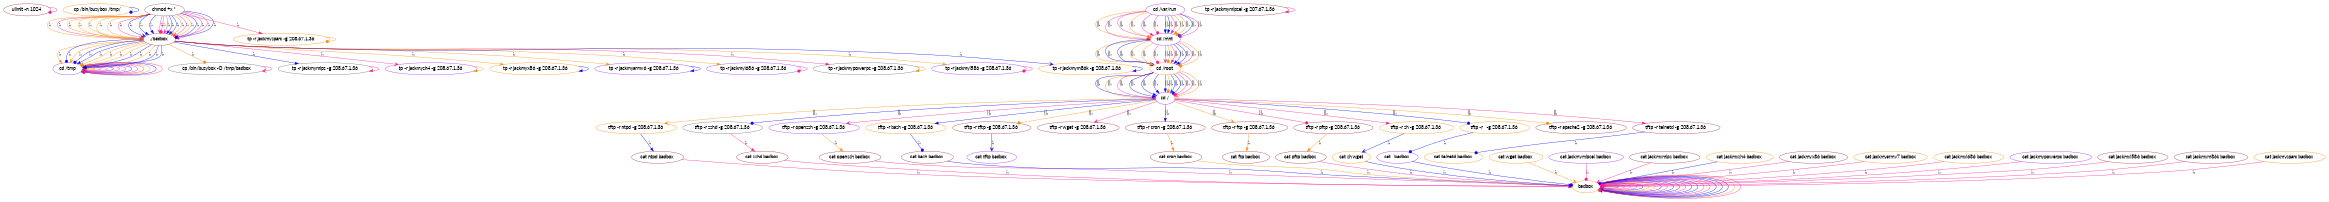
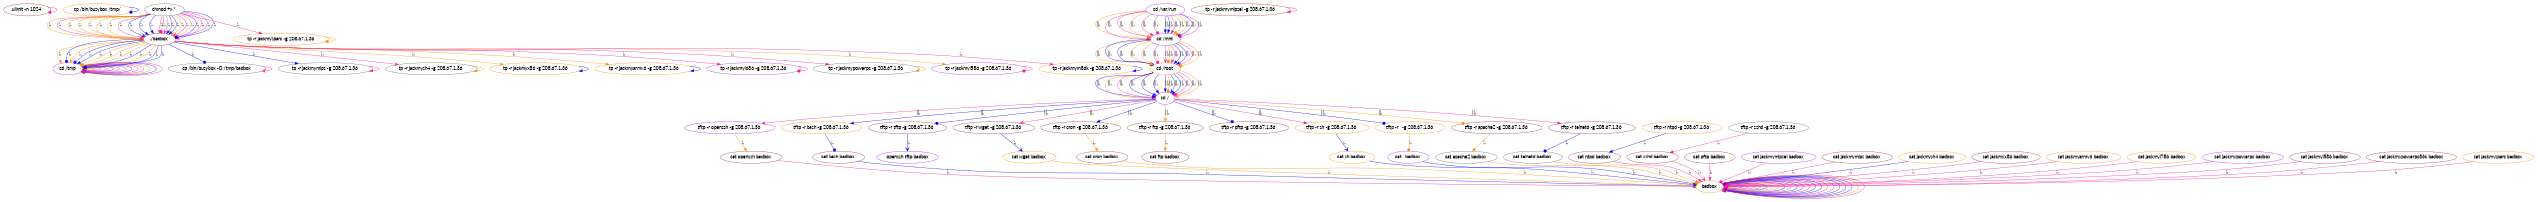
node "tp -r jackmymipsel -g 207.67.1.36": label "tp -r jackmymipsel -g 207.67.1.36" -> "tp -r jackmymipsel -g 208.67.1.36"
edge "./badbox" -> "tp -r jackmym86k -g 208.67.1.36": color blue -> deeppink
edge "./badbox" -> "tp -r jackmyi586 -g 208.67.1.36": arrowhead vee -> normal
edge "./badbox" -> "tp -r jackmyarmv6 -g 208.67.1.36": arrowhead vee -> normal
edge "./badbox" -> "tp -r jackmyi686 -g 208.67.1.36": color darkorange -> deeppink
edge "./badbox" -> "cp /bin/busybox -O /tmp/badbox": color darkorange -> blue
node "tp -r jackmysh4 -g 208.67.1.36": color purple -> gray40
node "tp -r jackmyarmv6 -g 208.67.1.36": color purple -> darkorange
edge "cd /" -> "tftp -r ntpd -g 208.67.1.36": removed, label "||,"
edge "cd /" -> "tftp -r sshd -g 208.67.1.36": removed, label "||,"
edge "cd /" -> "tftp -r tftp -g 208.67.1.36": color darkorange -> blue
edge "cd /" -> "tftp -r pftp -g 208.67.1.36": color deeppink -> blue
edge "tftp -r wget -g 208.67.1.36" -> "cat wget badbox": added, label ";,"
edge "tftp -r pftp -g 208.67.1.36" -> "cat pftp badbox": removed, label ";,"
edge "tftp -r   -g 208.67.1.36" -> "cat   badbox": color blue -> darkorange
node "cat tftp badbox": label "cat tftp badbox" -> "openssh tftp badbox"
node "cat sh wget": label "cat sh wget" -> "cat sh badbox"
node "cat telnetd badbox": color darkorange -> gray40
node "cat apache2 badbox": added
node "cat jackmyarmv7 badbox": label "cat jackmyarmv7 badbox" -> "cat jackmyarmv6 badbox"
node "cat jackmyi686 badbox": label "cat jackmyi686 badbox" -> "cat jackmyi786 badbox"
node "cat jackmym86k badbox": label "cat jackmym86k badbox" -> "cat jackmypowerpc86k badbox"
edge "cat telnetd badbox" -> "badbox": added, label ";,"
